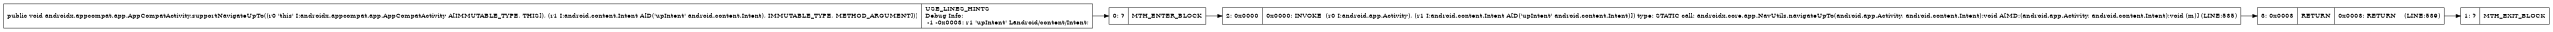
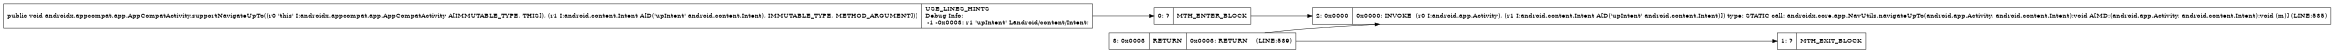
edge "2: 0x0000" -> "3: 0x0003": reversed
